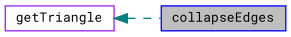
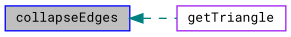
edge "collapseEdges" -> "getTriangle": reversed
